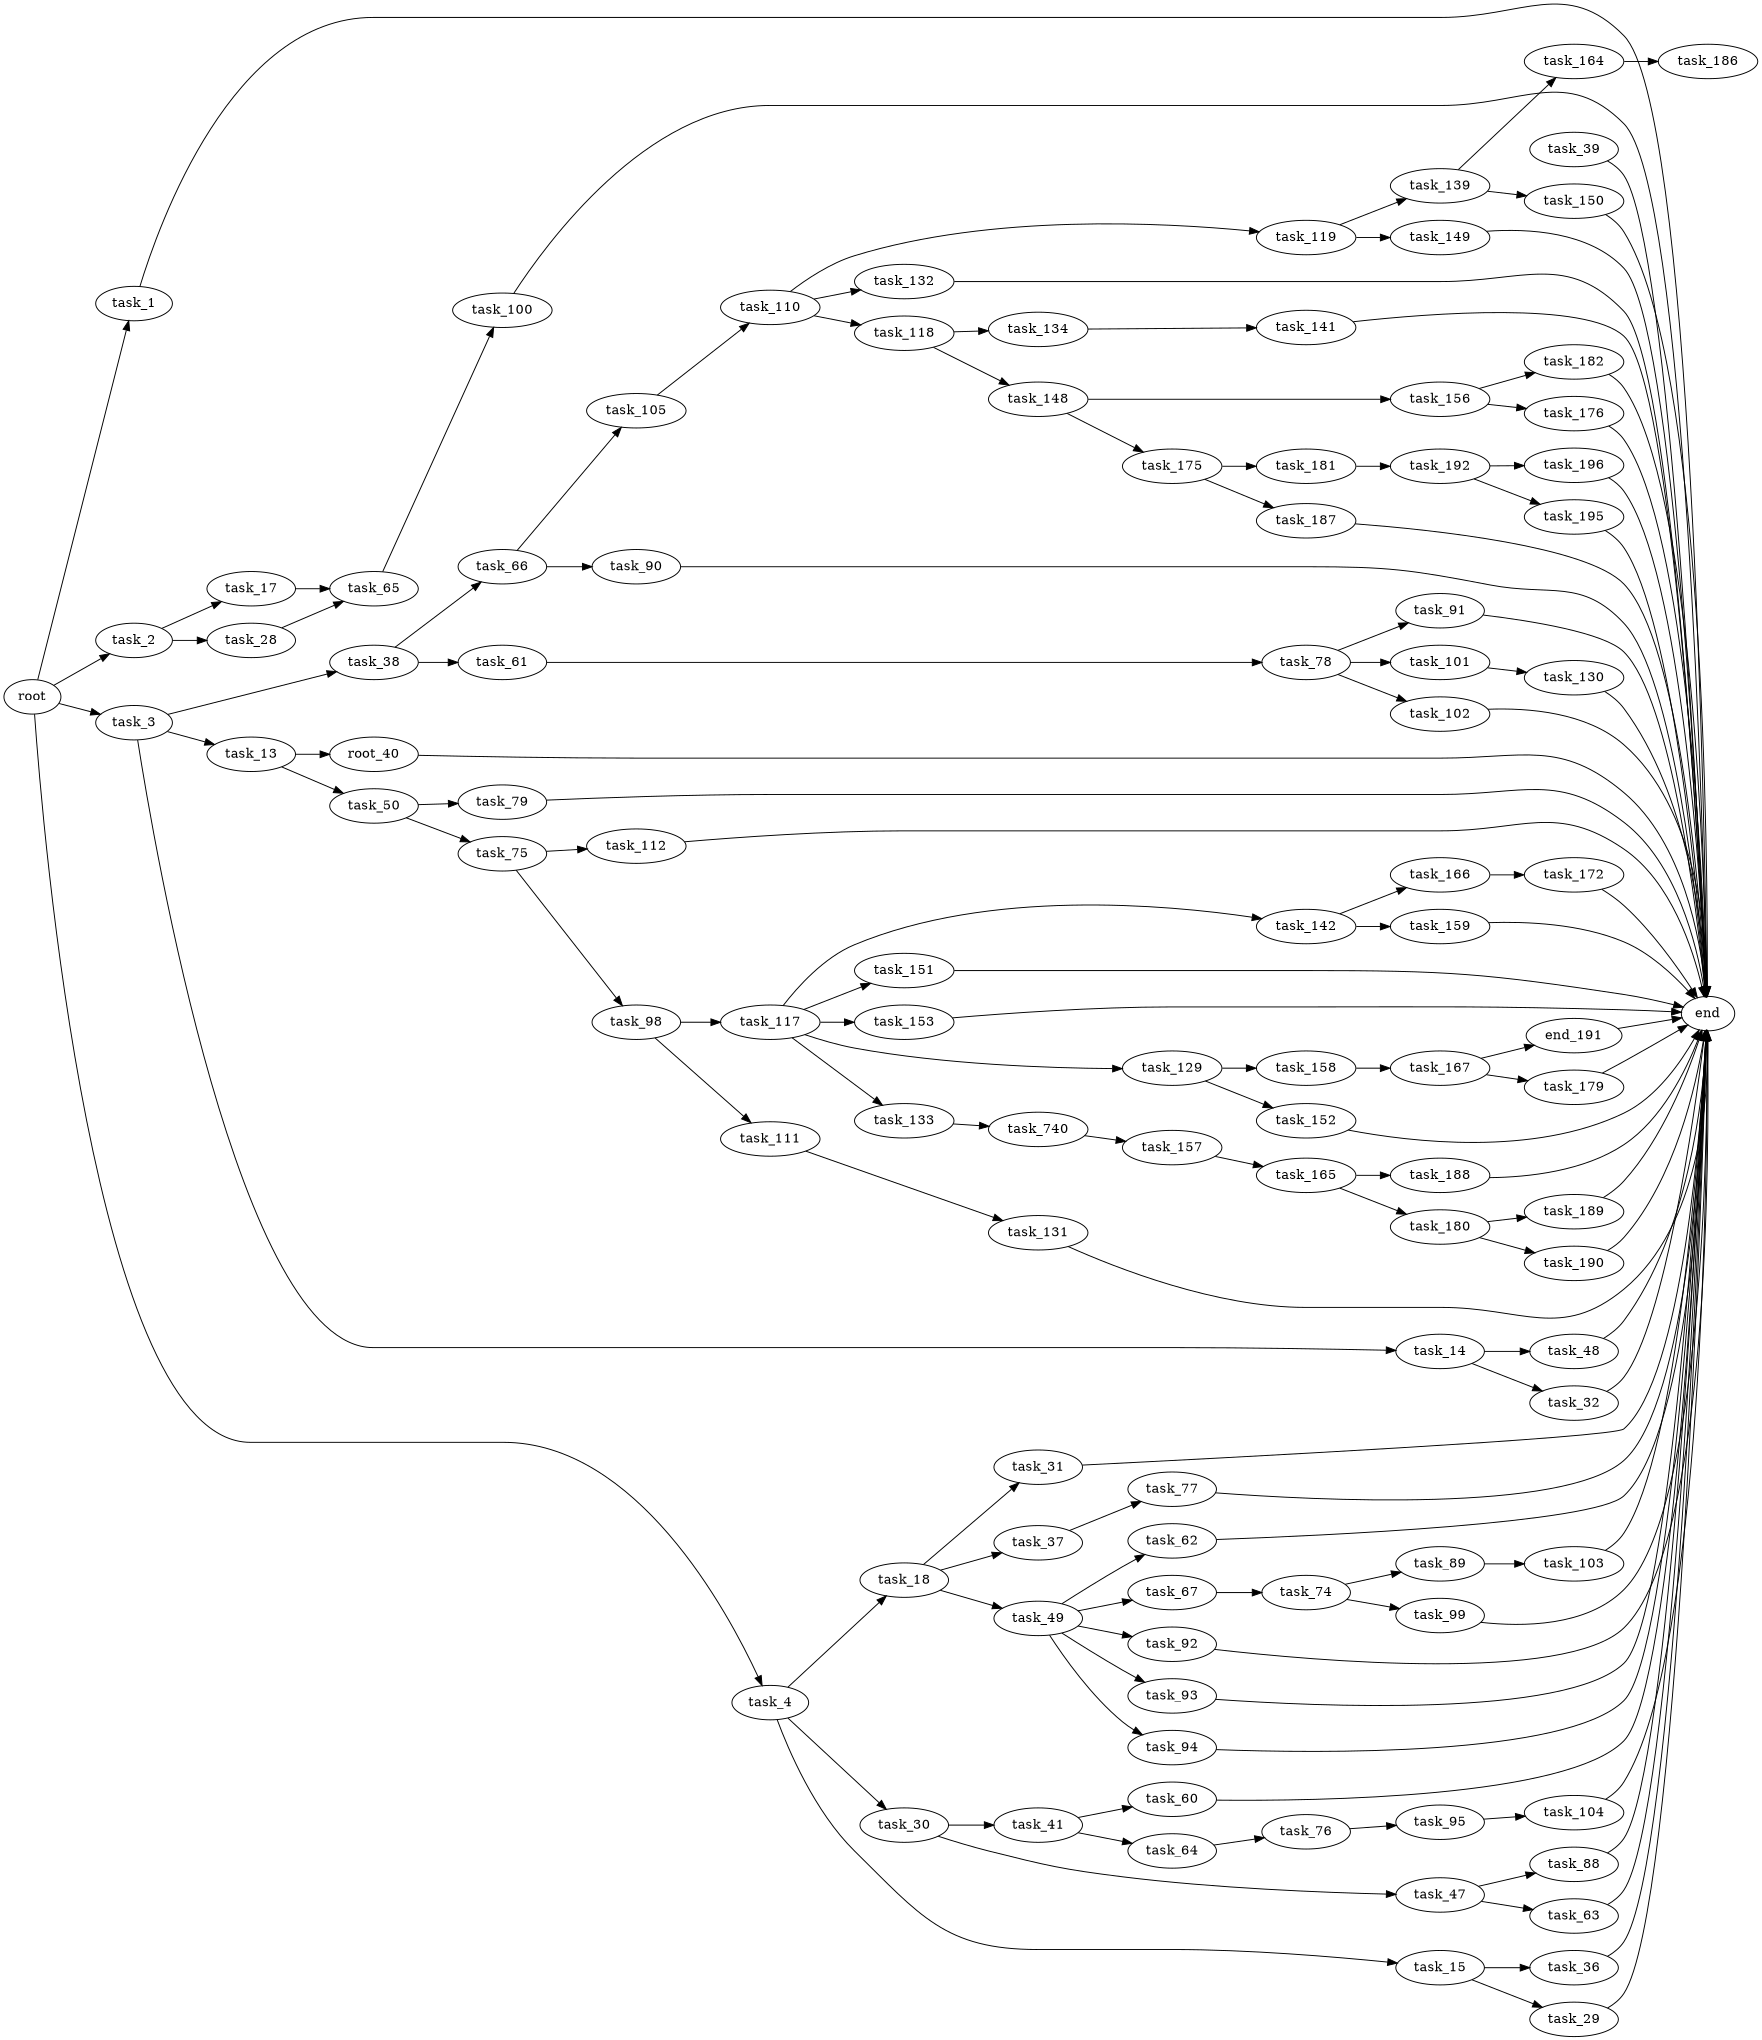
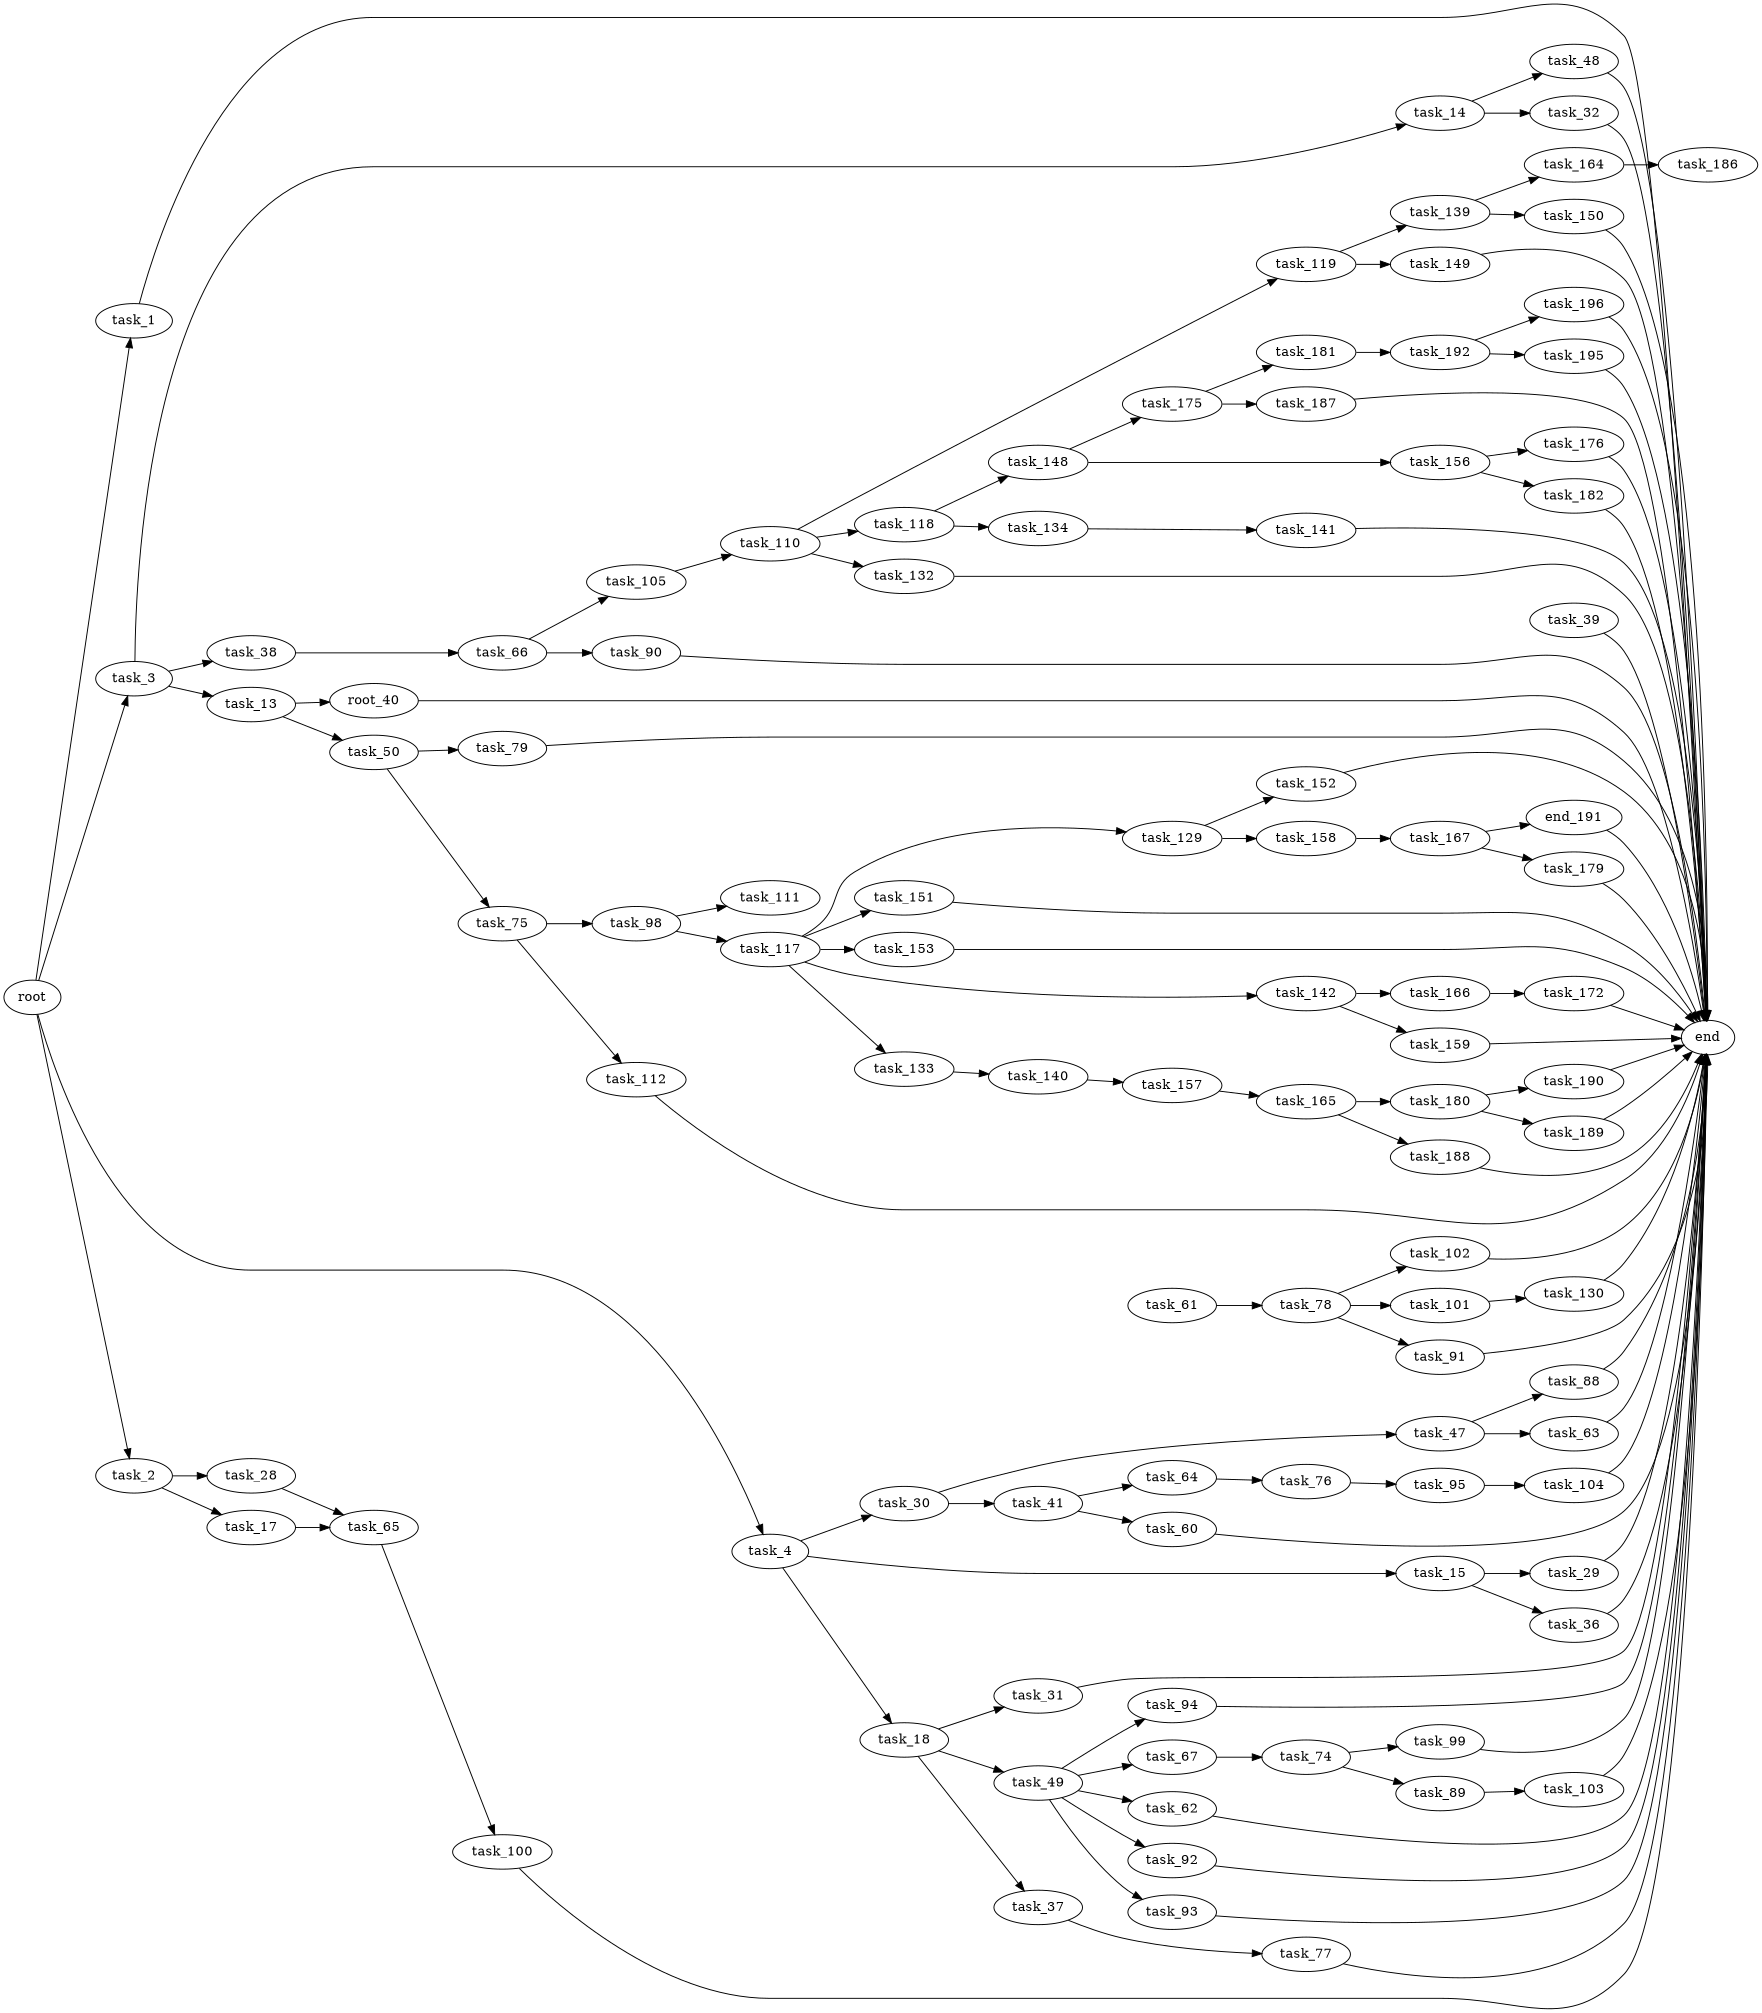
edge "task_38" -> "task_61": removed
node "task_740": label "task_740" -> "task_140"
node "task_131": removed
